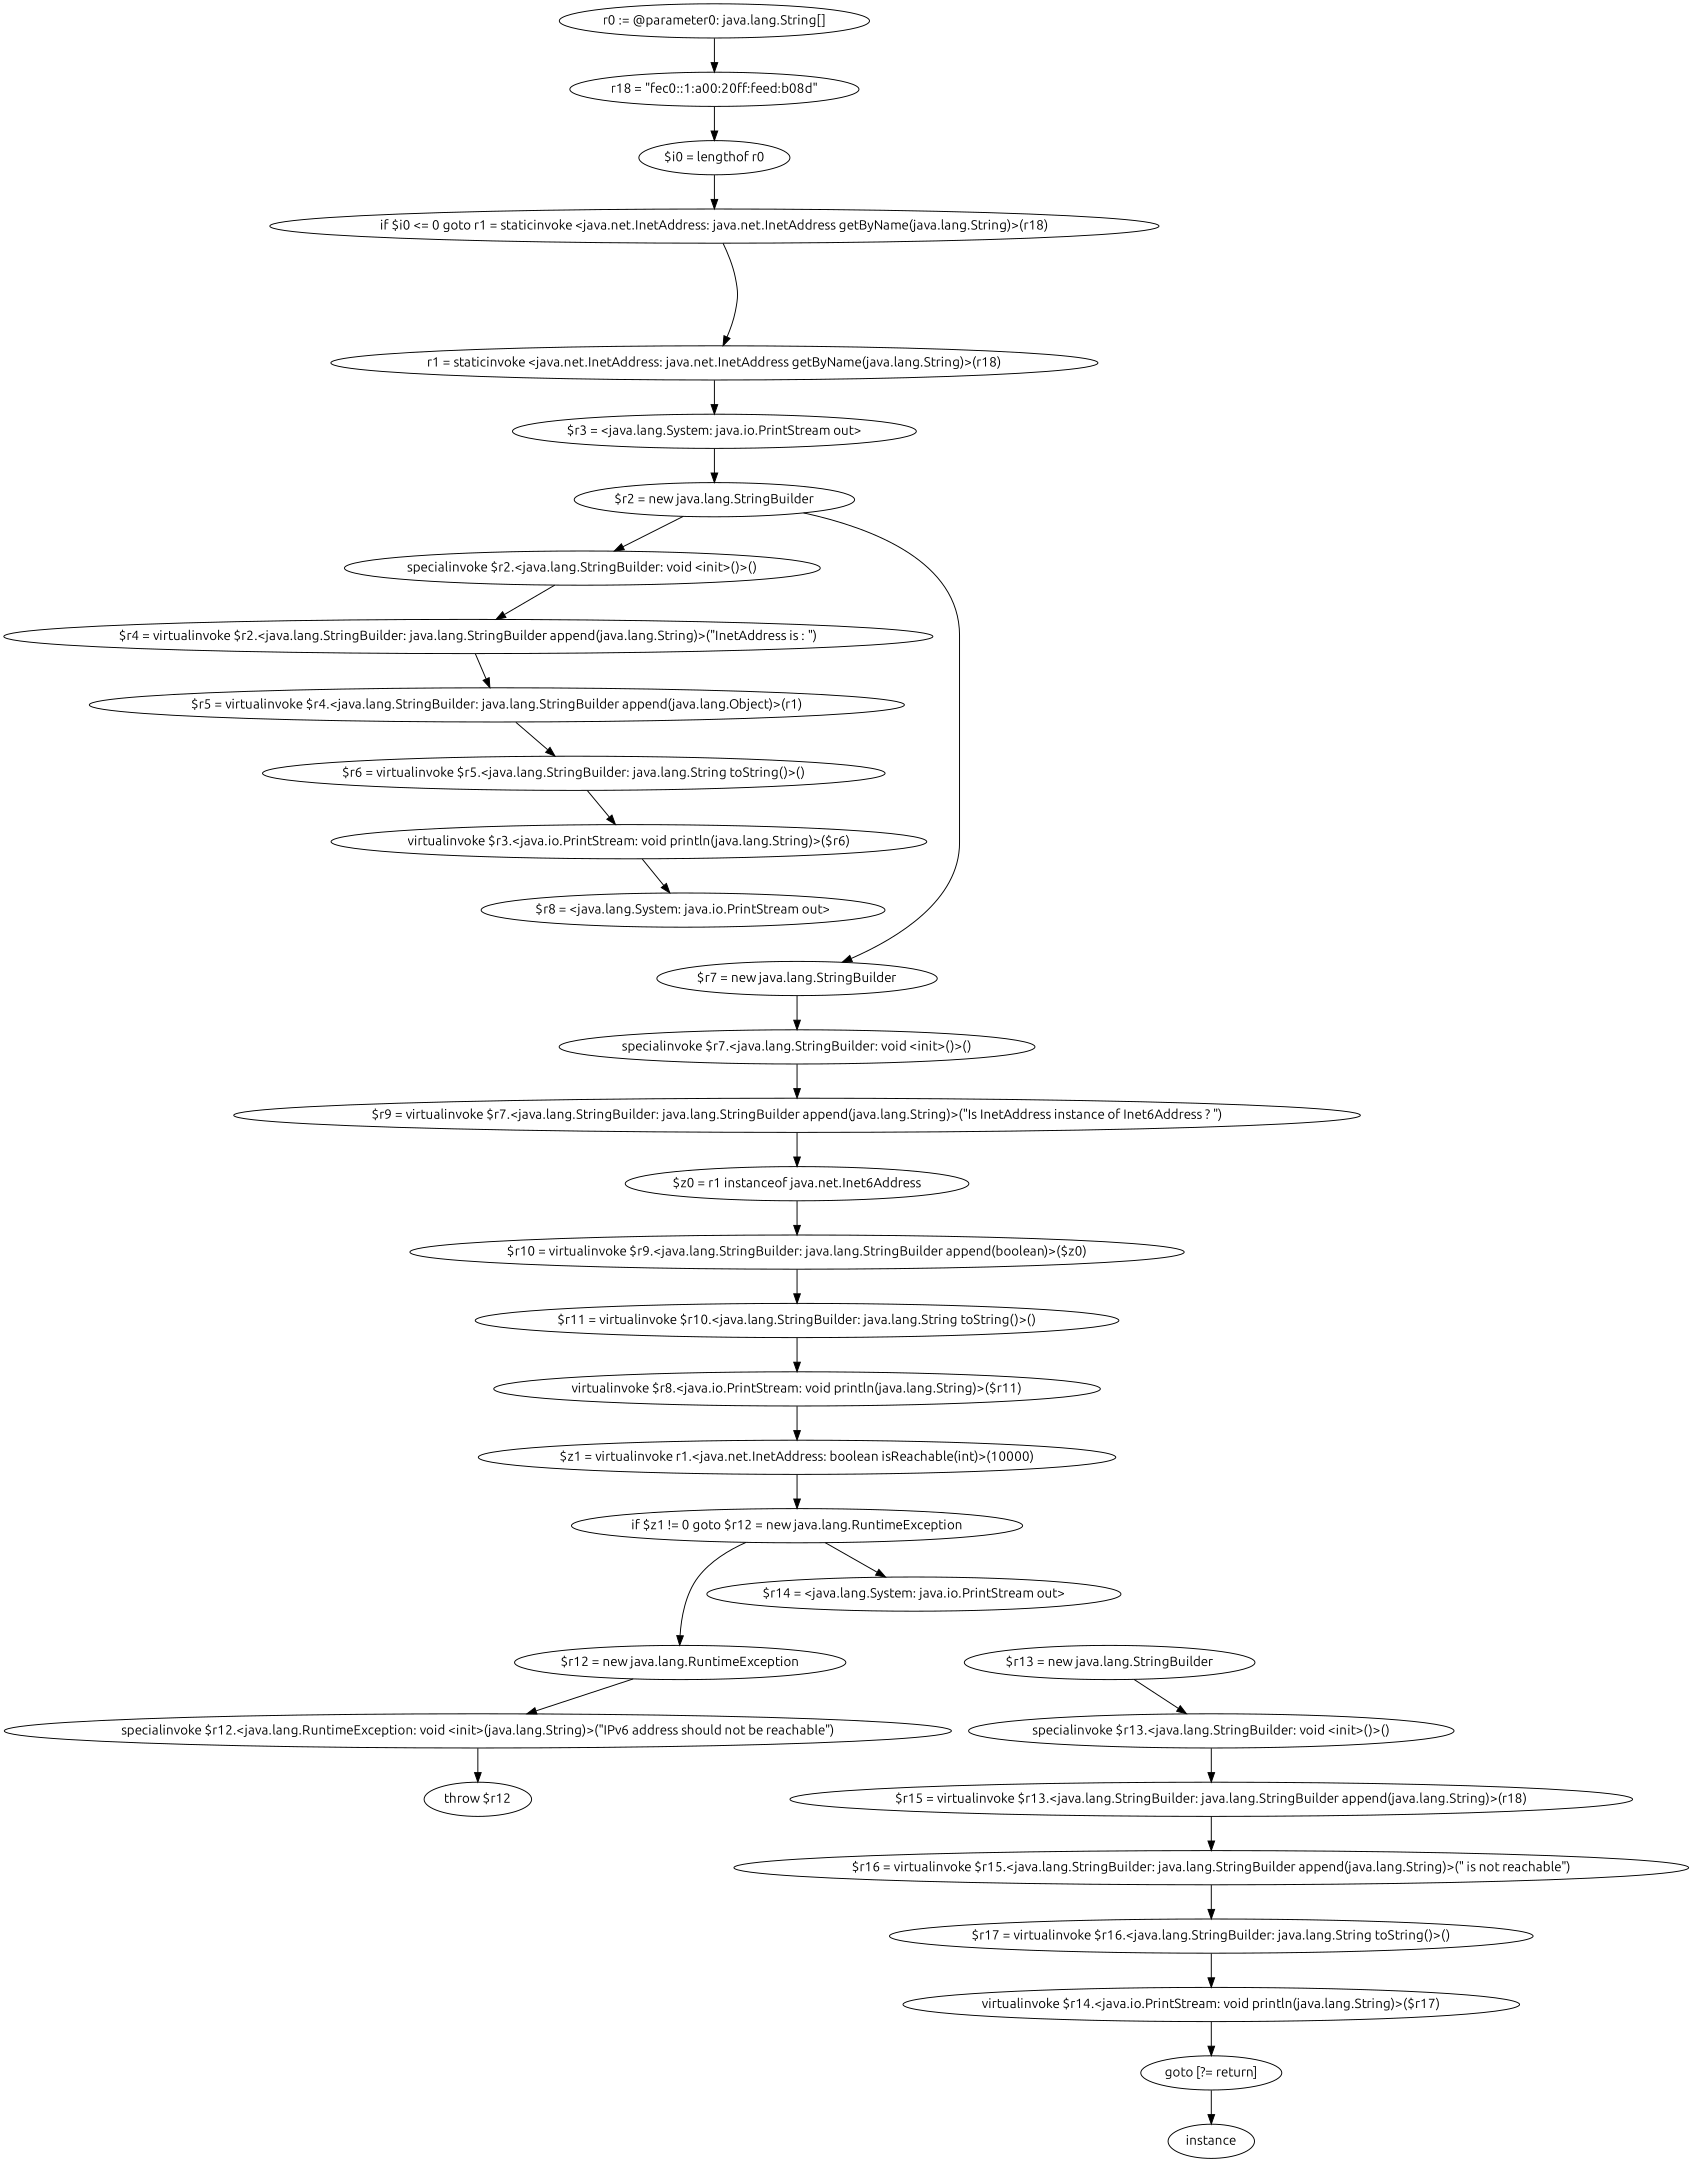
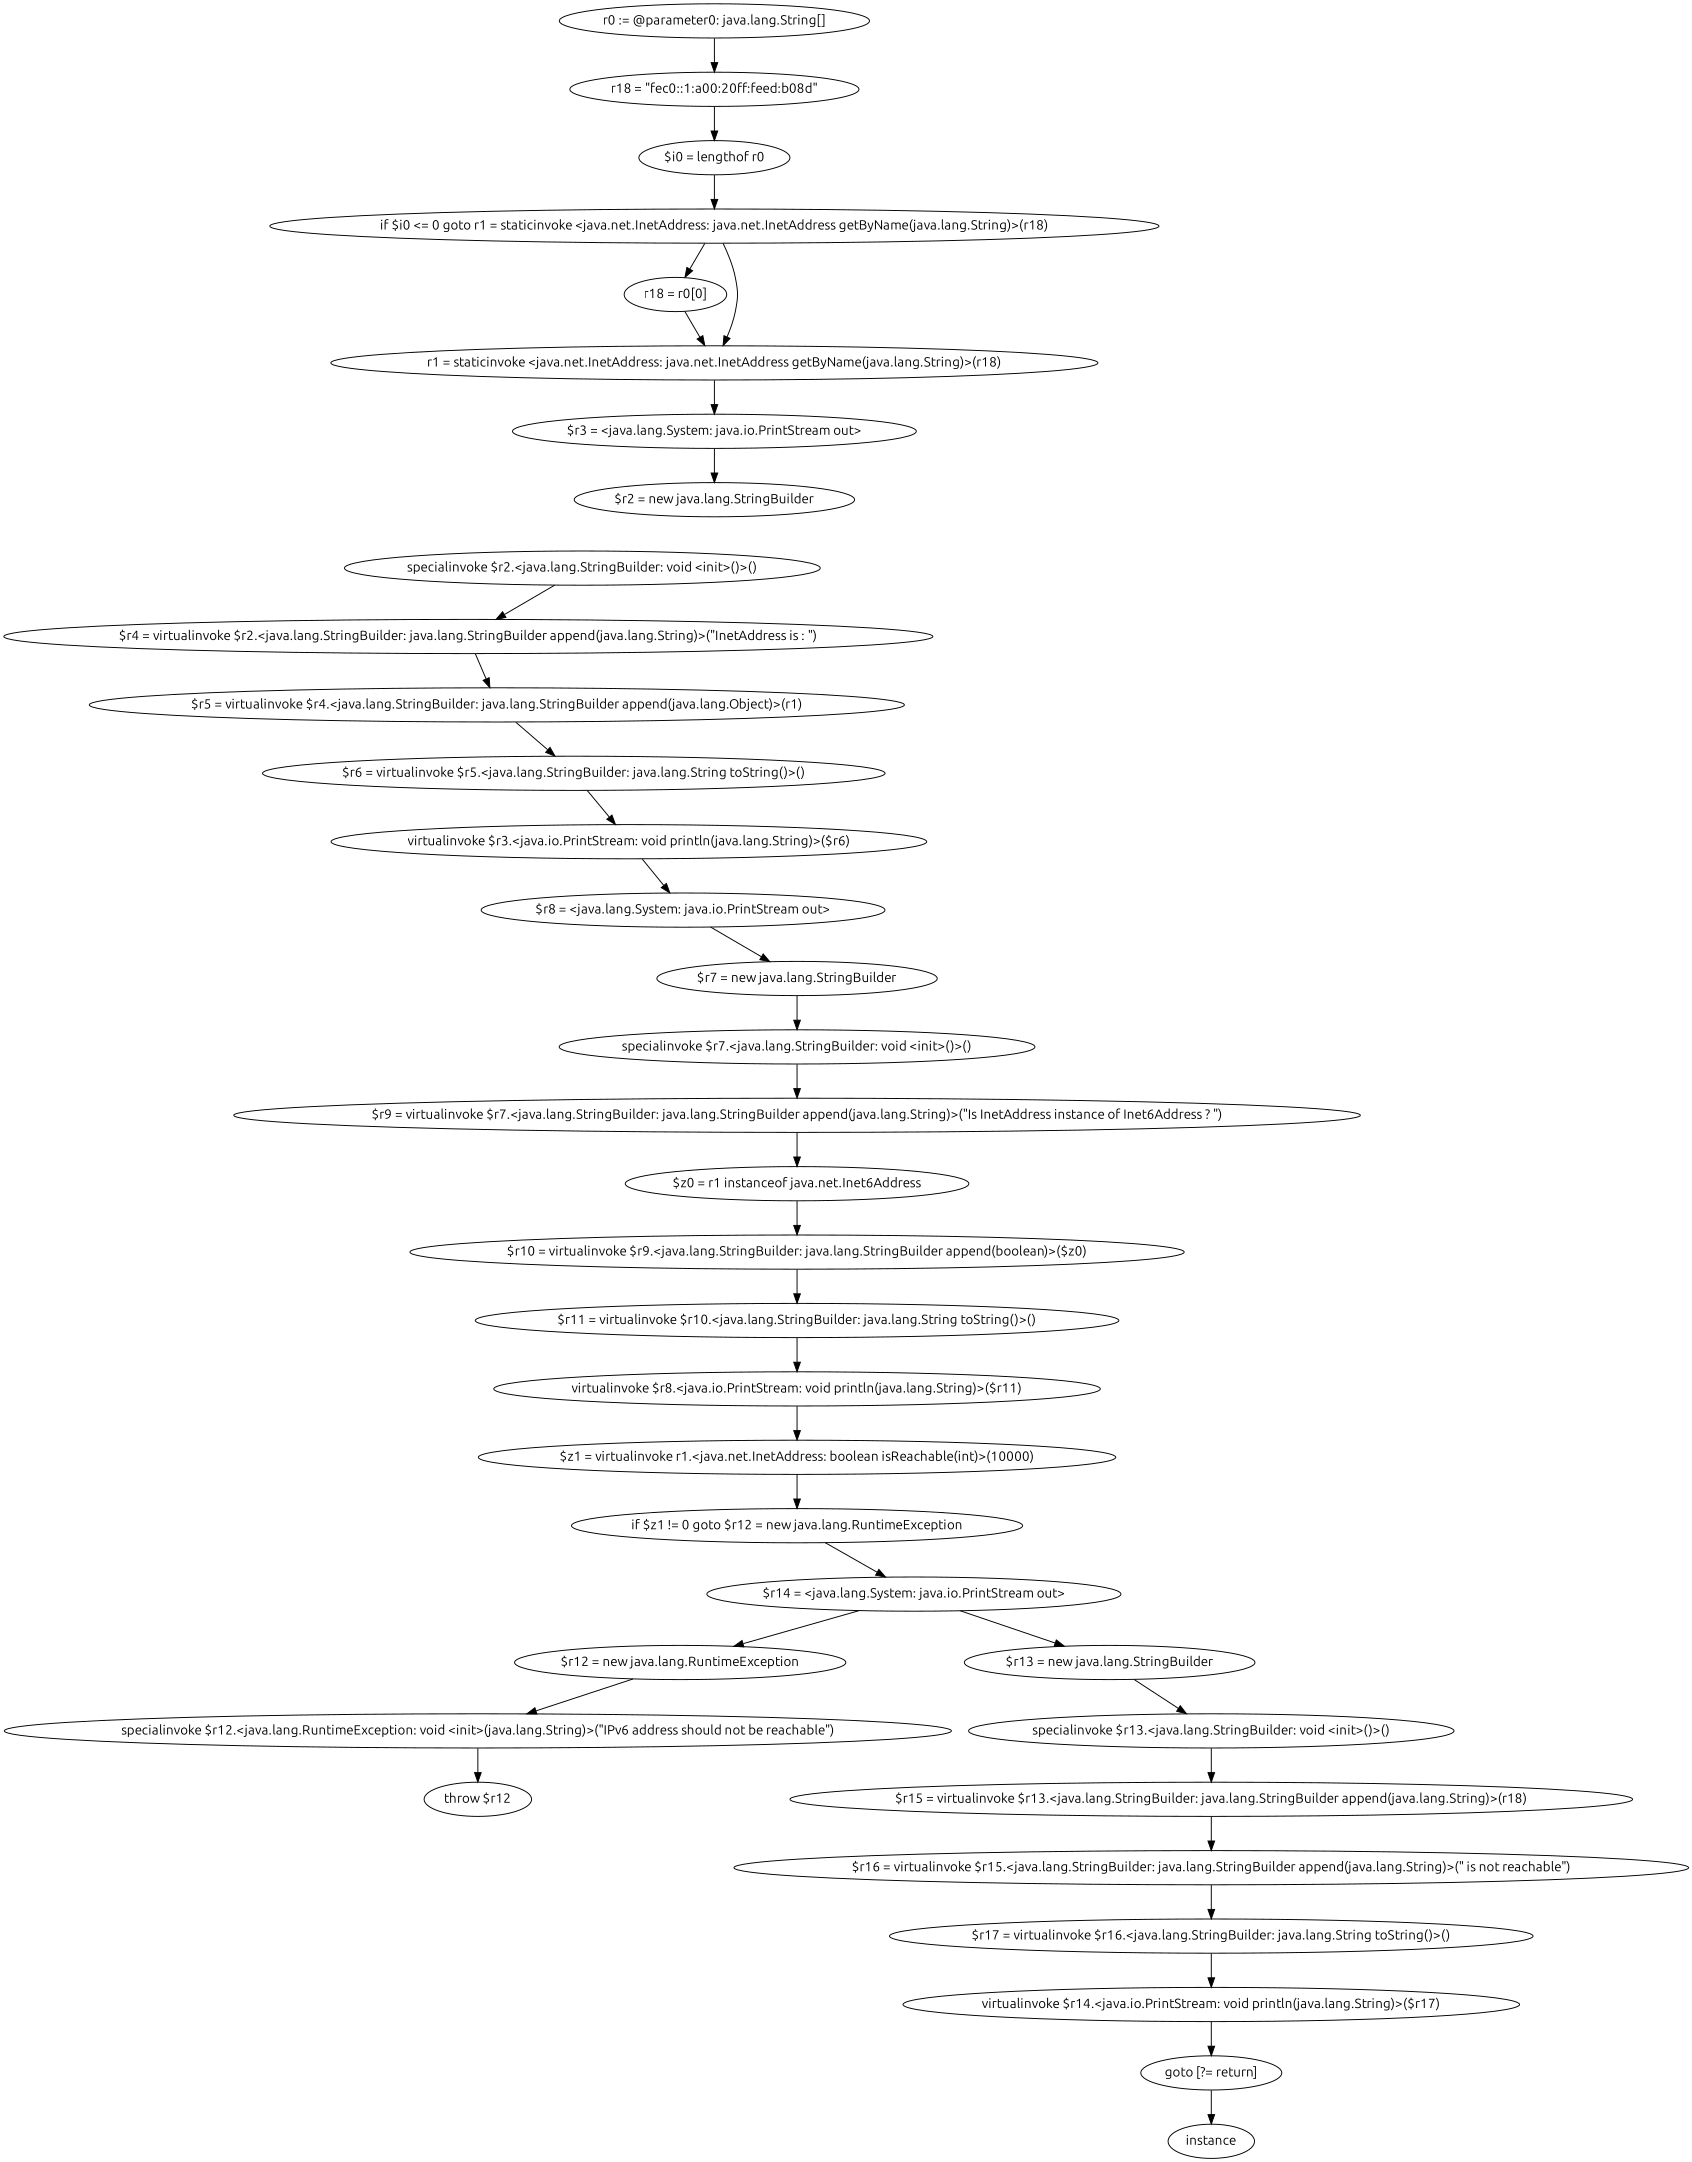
node "r18 = r0[0]": added
edge "$r2 = new java.lang.StringBuilder" -> "specialinvoke $r2.<java.lang.StringBuilder: void <init>()>()": removed
edge "$r2 = new java.lang.StringBuilder" -> "$r7 = new java.lang.StringBuilder": now "$r8 = <java.lang.System: java.io.PrintStream out>" -> "$r7 = new java.lang.StringBuilder"
edge "if $z1 != 0 goto $r12 = new java.lang.RuntimeException" -> "$r12 = new java.lang.RuntimeException": now "$r14 = <java.lang.System: java.io.PrintStream out>" -> "$r12 = new java.lang.RuntimeException"
edge "$r14 = <java.lang.System: java.io.PrintStream out>" -> "$r13 = new java.lang.StringBuilder": added
